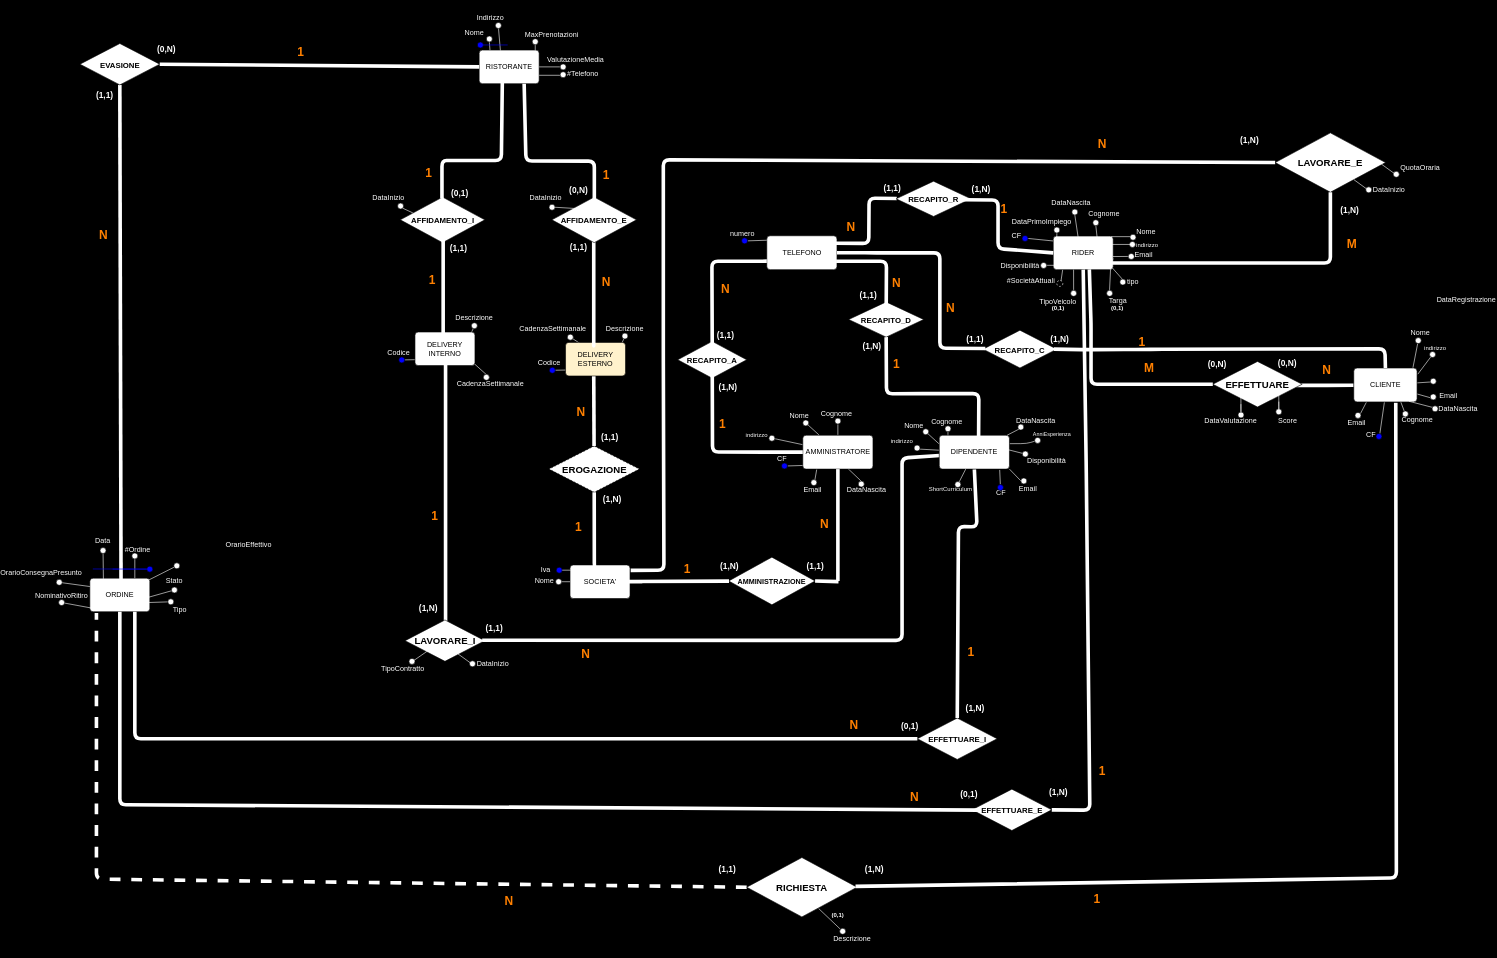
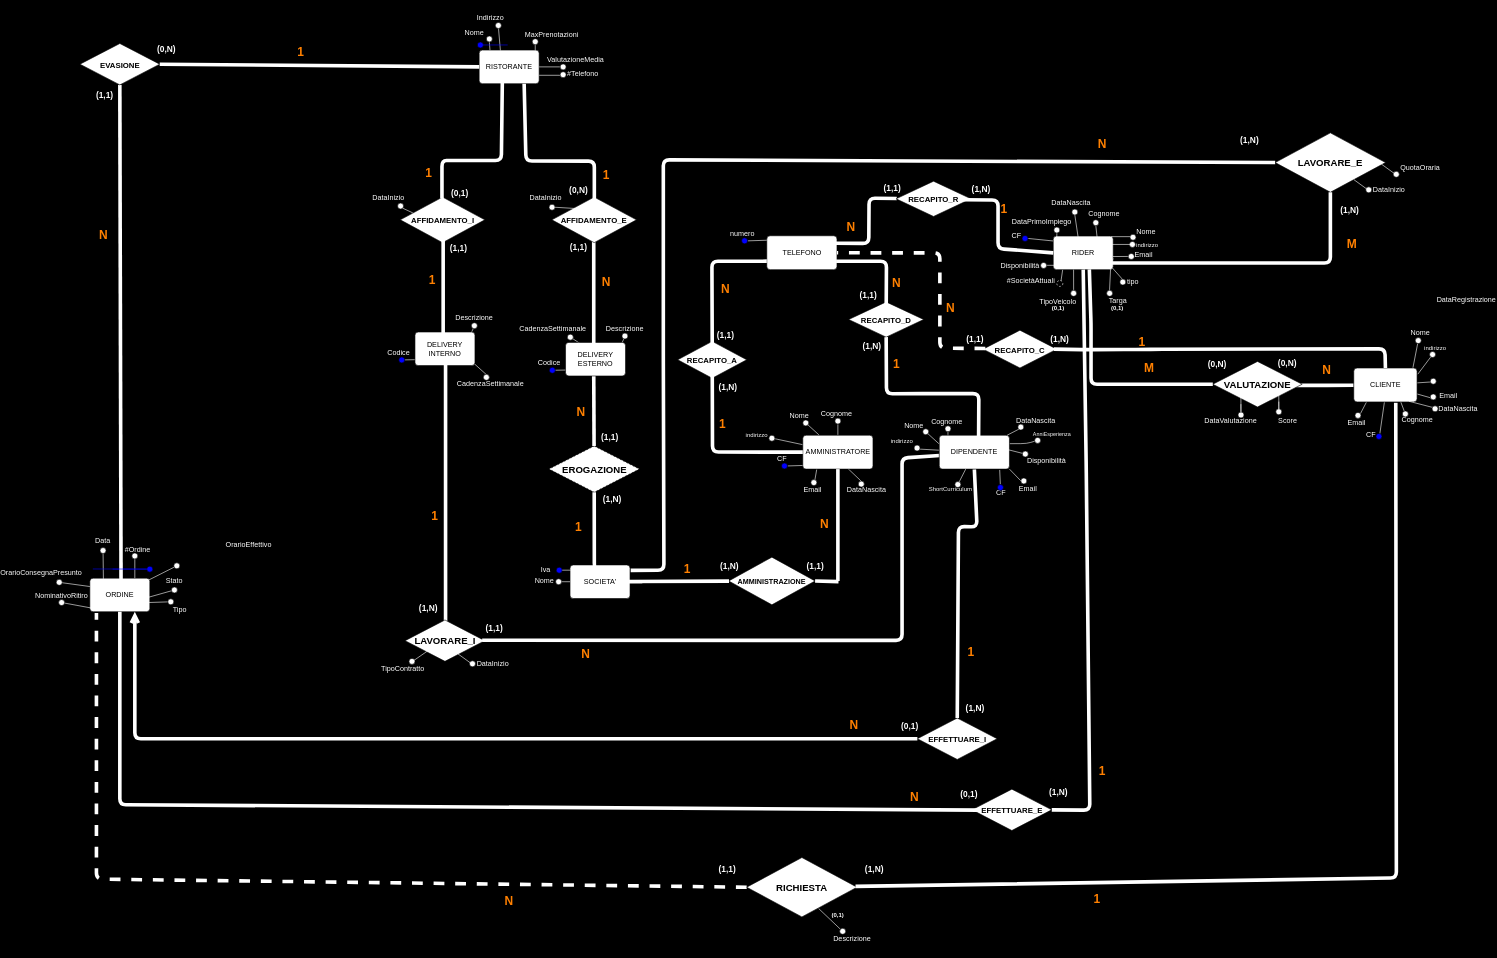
edge "TELEFONO" -- "RECAPITO_C": style solid -> dashed
node "DELIVERY ESTERNO": fillcolor #fff2cc -> #ffffff
node "EFFETTUARE": label "EFFETTUARE" -> "VALUTAZIONE"
edge "ORDINE" -- "EFFETTUARE_I": arrowhead none -> open
